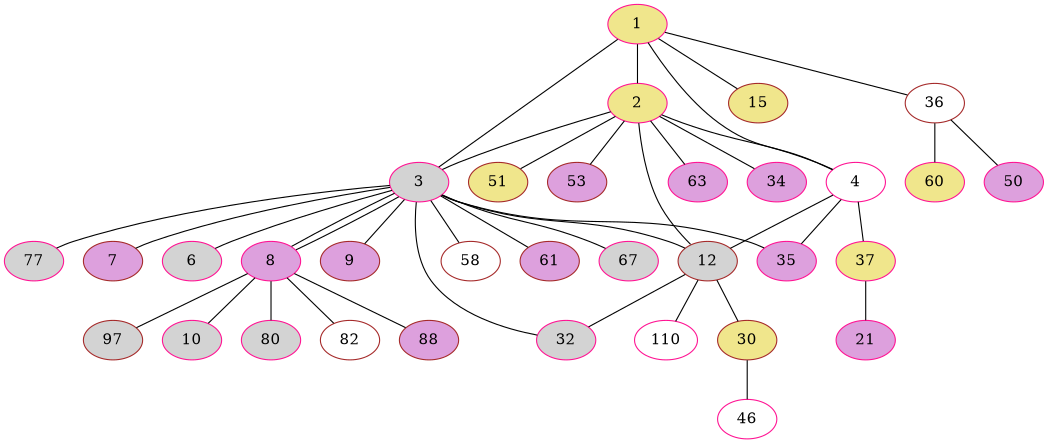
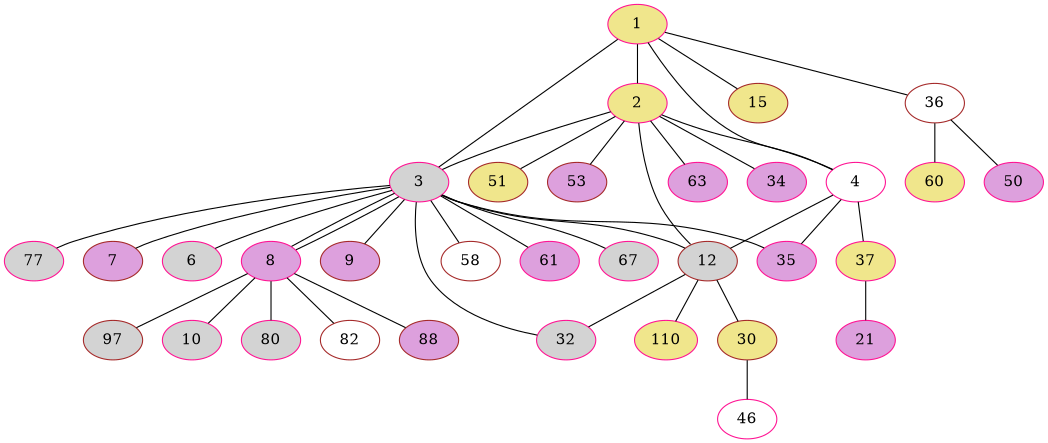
node "61": color brown -> deeppink
node "110": fillcolor white -> khaki
